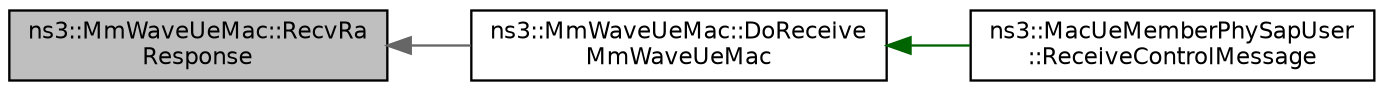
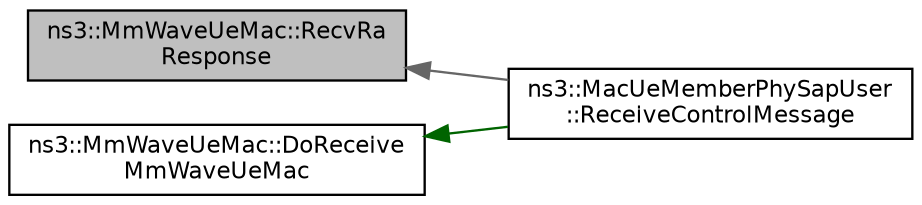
edge "ns3::MmWaveUeMac::DoReceive MmWaveUeMac" -> "ns3::MmWaveUeMac::RecvRa Response": now "ns3::MacUeMemberPhySapUser ::ReceiveControlMessage" -> "ns3::MmWaveUeMac::RecvRa Response"
